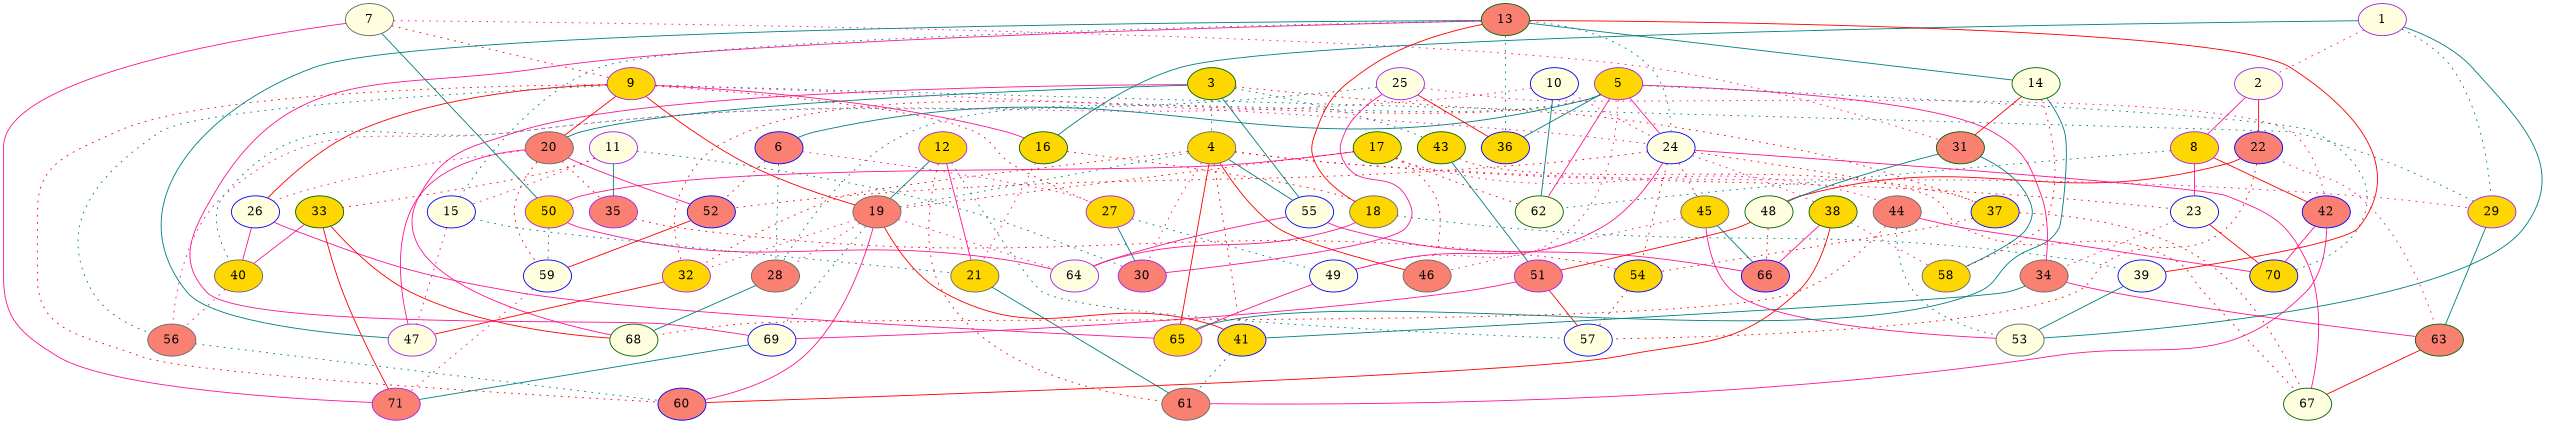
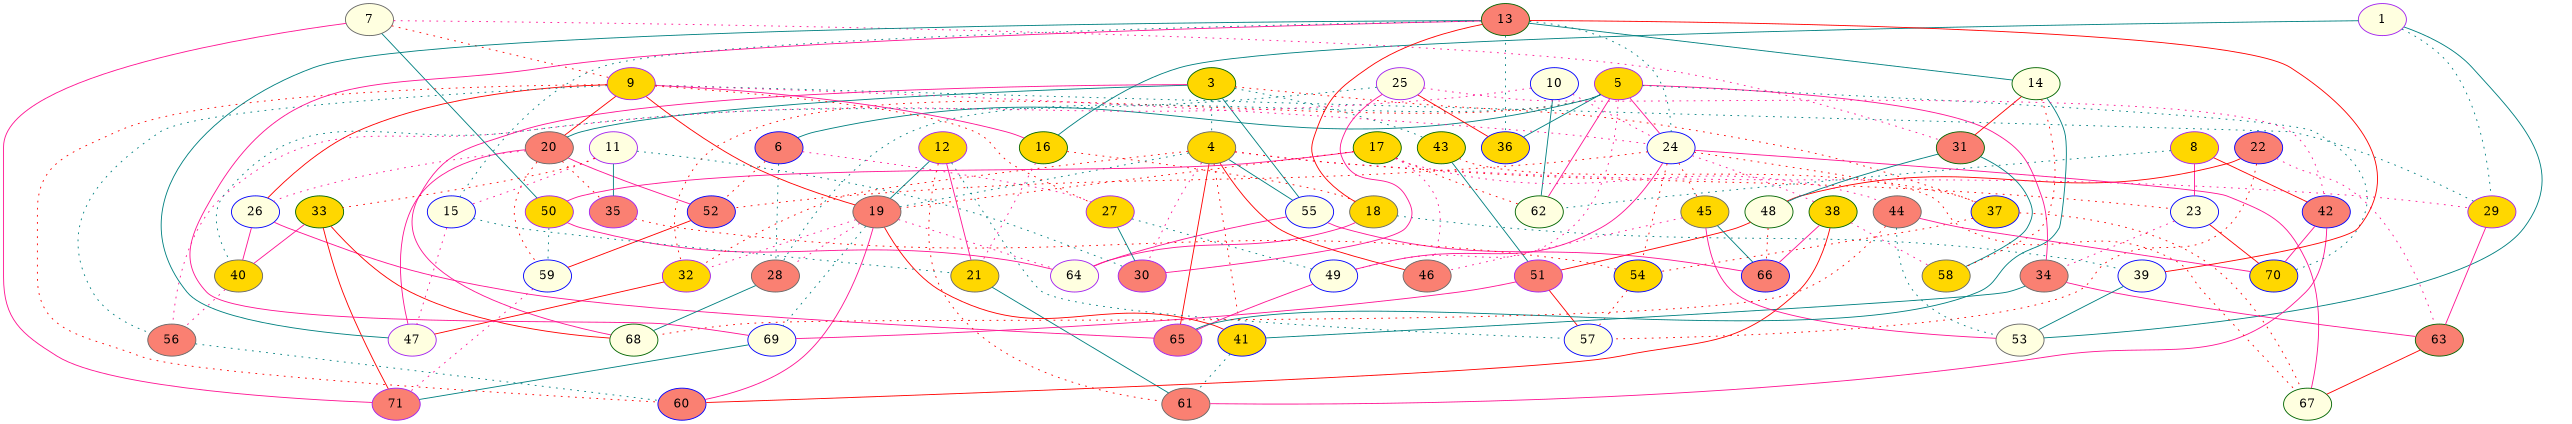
node "2": removed
edge "17" -- "46": color red -> deeppink
edge "29" -- "63": color teal -> deeppink
node "65": fillcolor gold -> salmon
